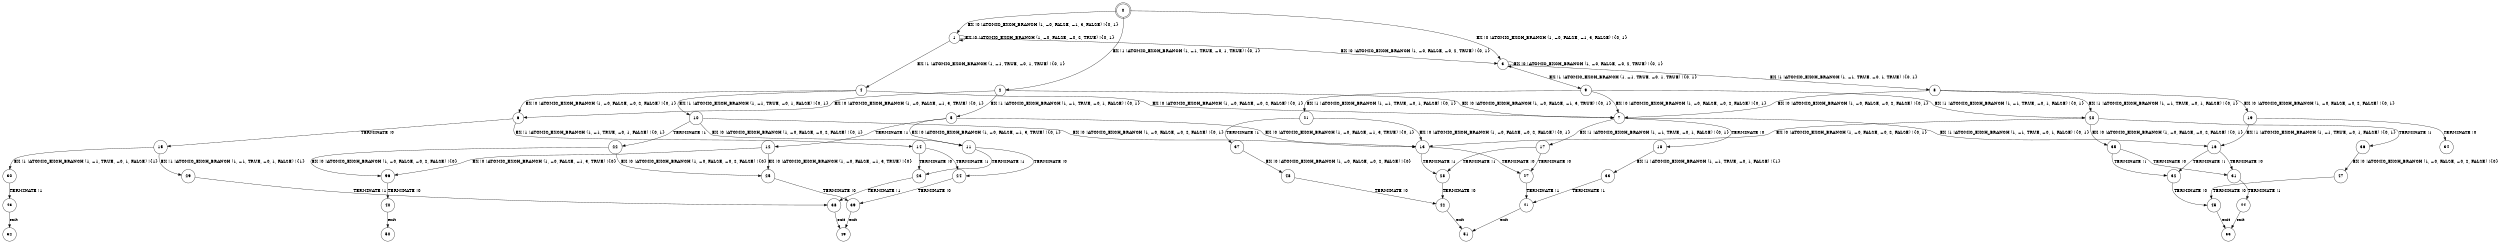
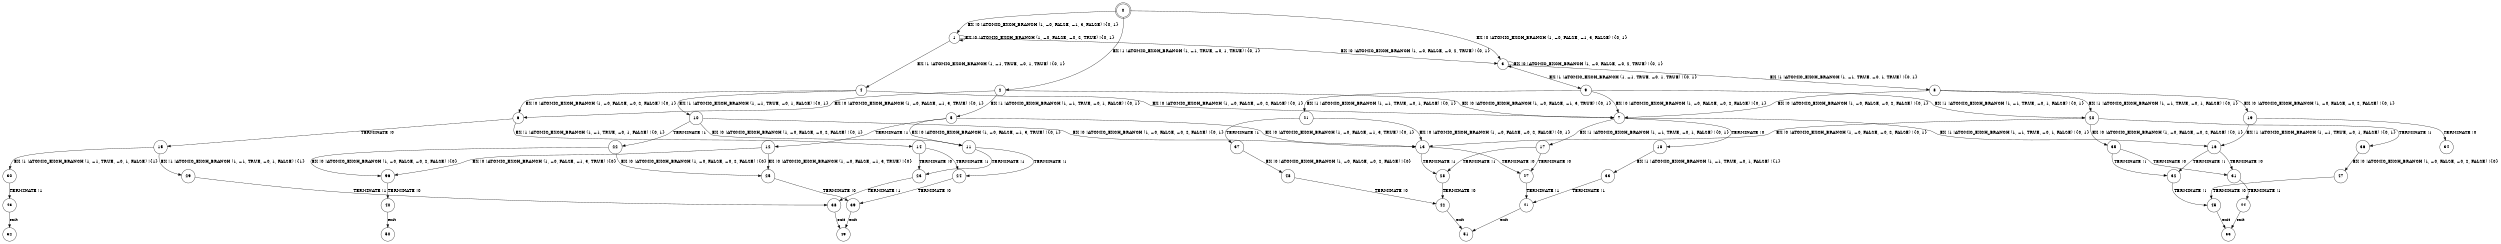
edge "11" -> "24": label "TERMINATE !0" -> "TERMINATE !1"
edge "32" -> "45": label "TERMINATE !0" -> "TERMINATE !1"
